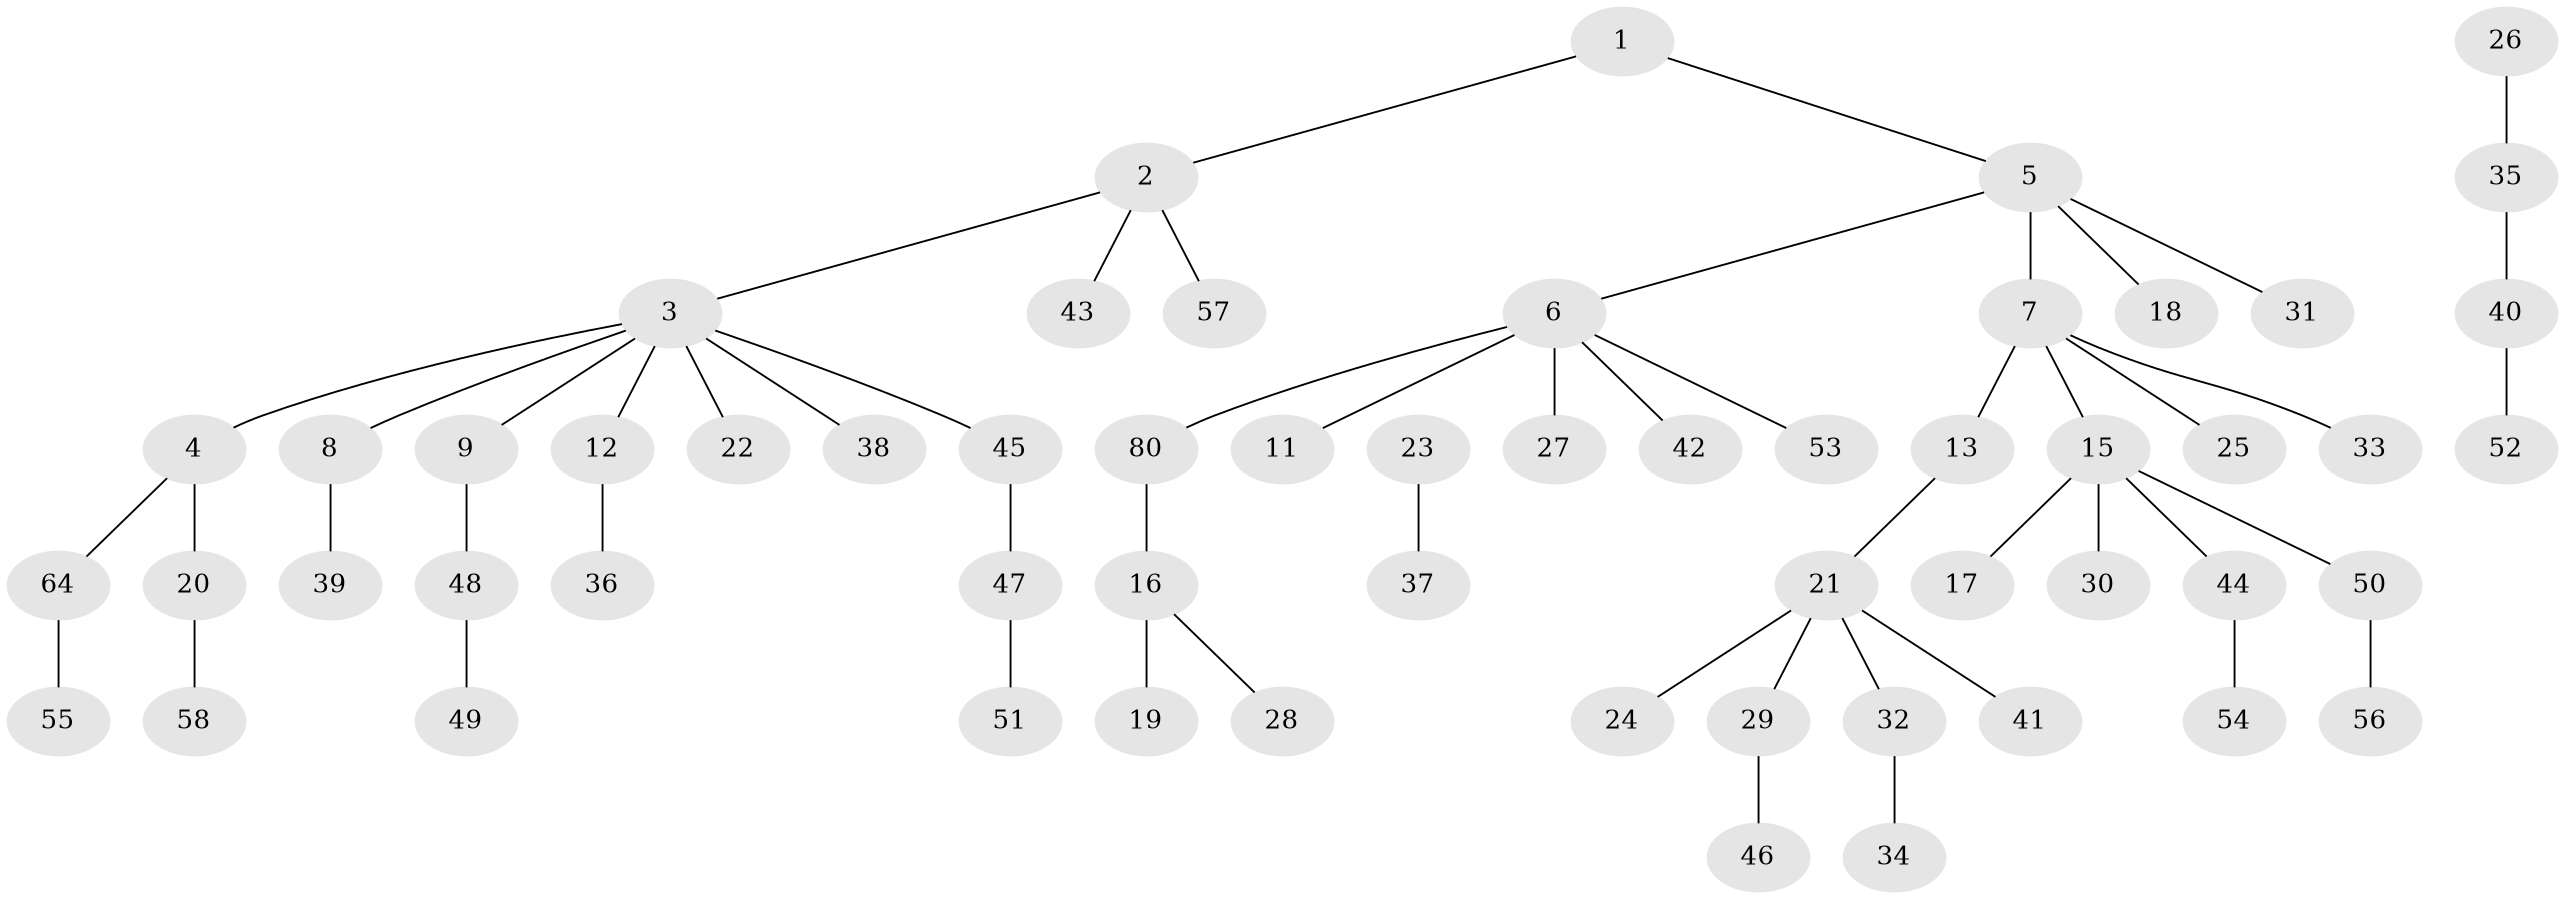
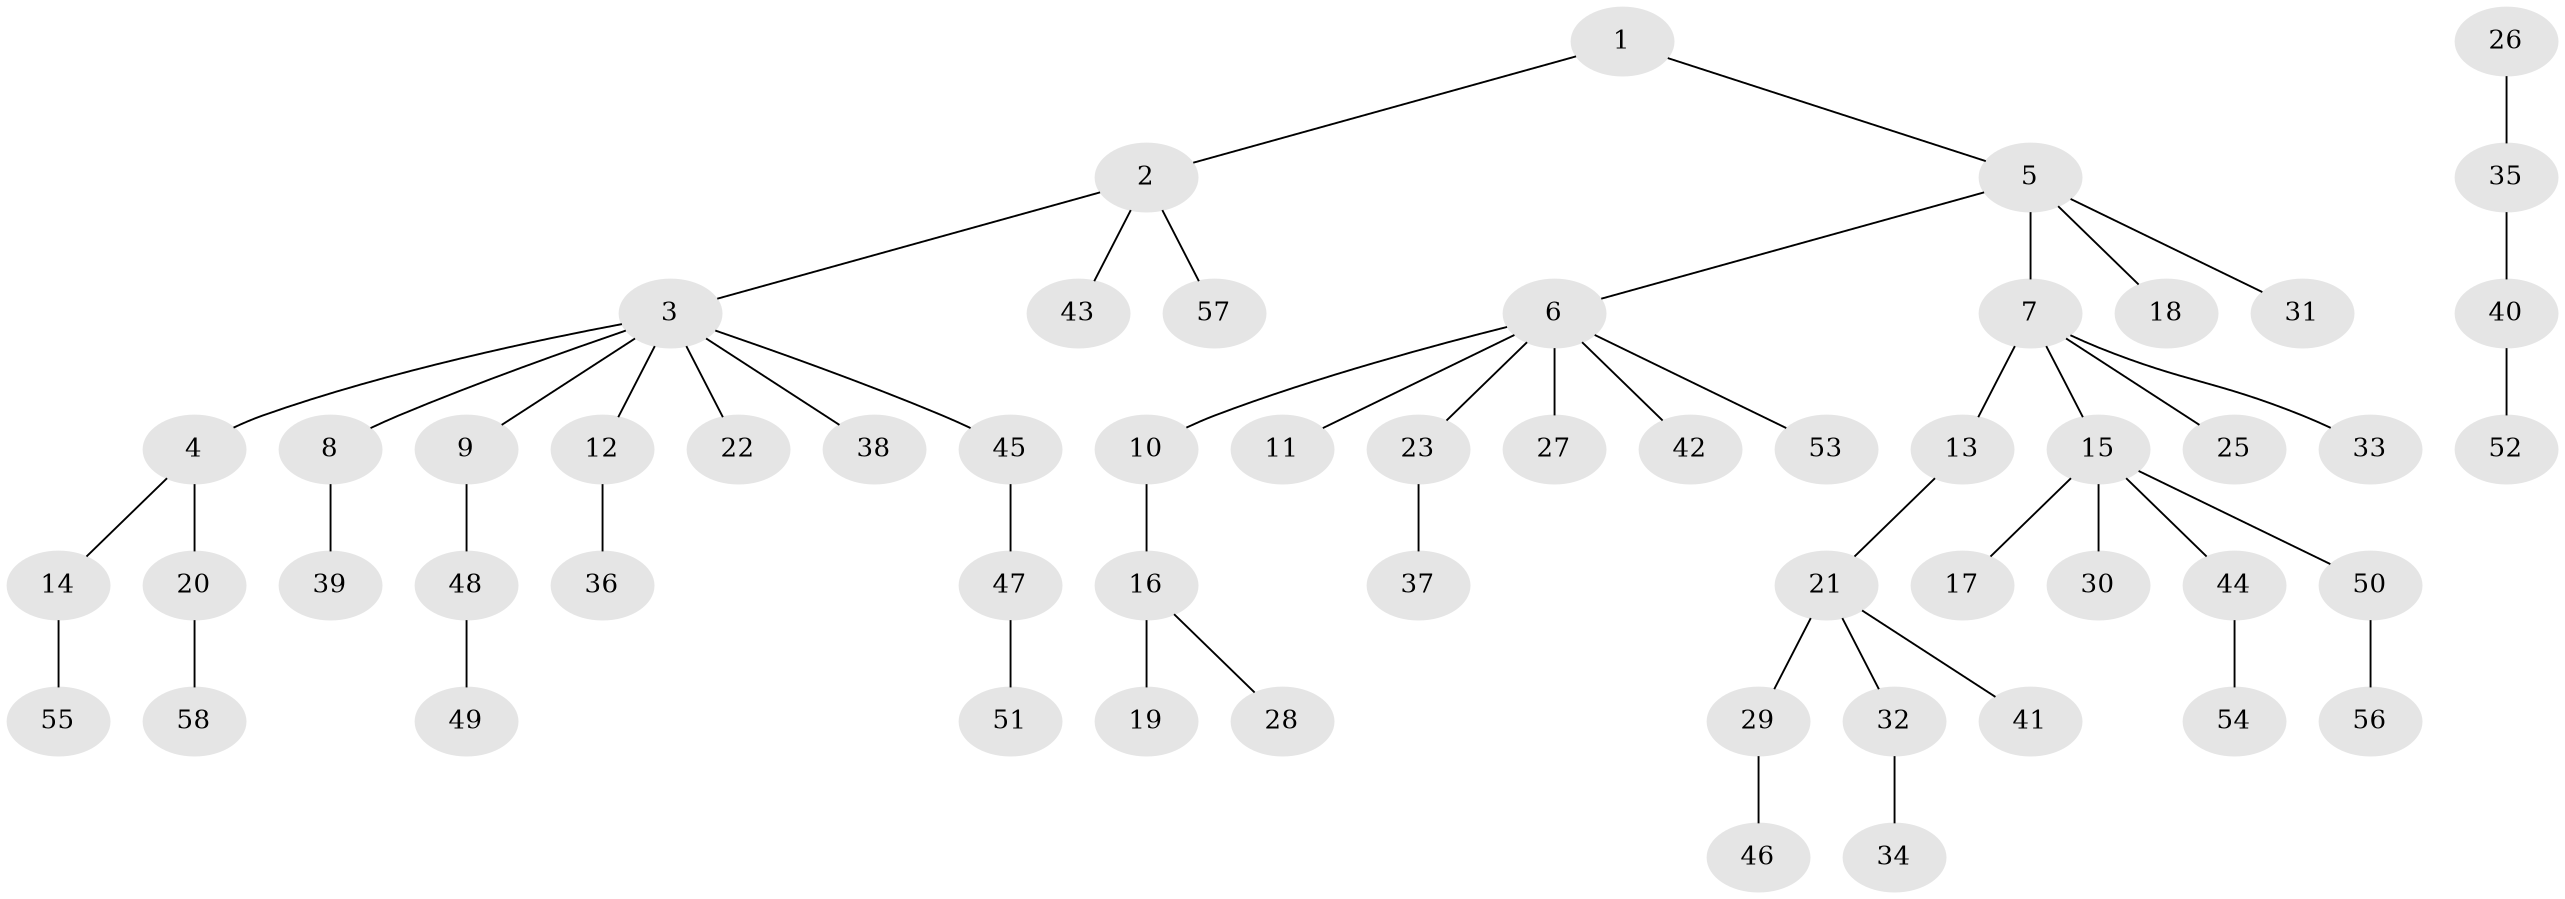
edge "6" -- "23": added
node "80": label "80" -> "10"
node "64": label "64" -> "14"
node "24": removed
